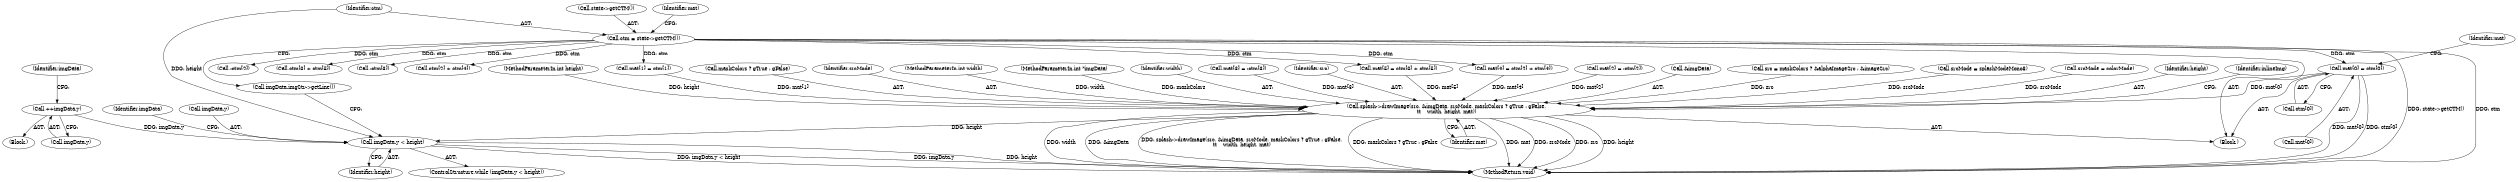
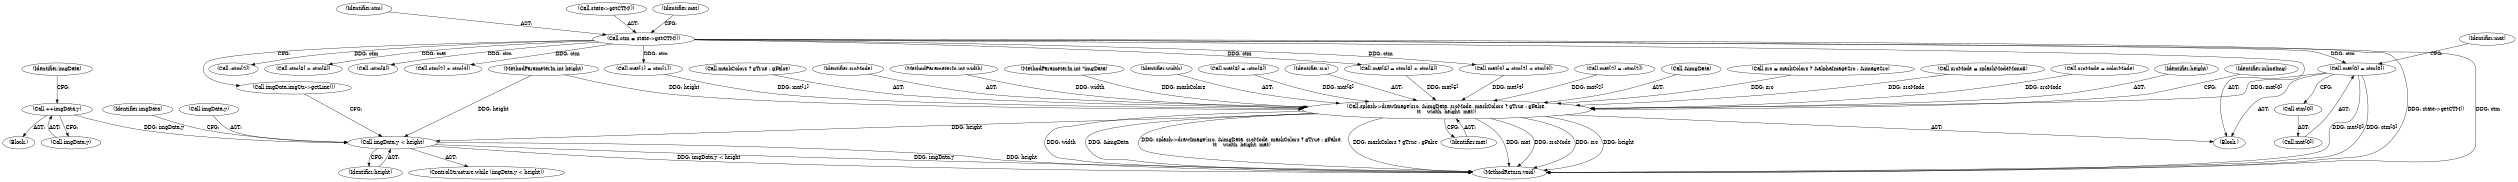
edge "(Call,ctm = state->getCTM())" -> "(Call,ctm[3] + ctm[5])": label "DDG: ctm" -> "DDG: mat"
edge "(Identifier,ctm)" -> "(Call,imgData.y < height)": now "(MethodParameterIn,int height)" -> "(Call,imgData.y < height)"
edge "(Call,ctm[0])" -> "(Call,mat[0] = ctm[0])": now "(Call,ctm[0])" -> "(Call,mat[0])"
